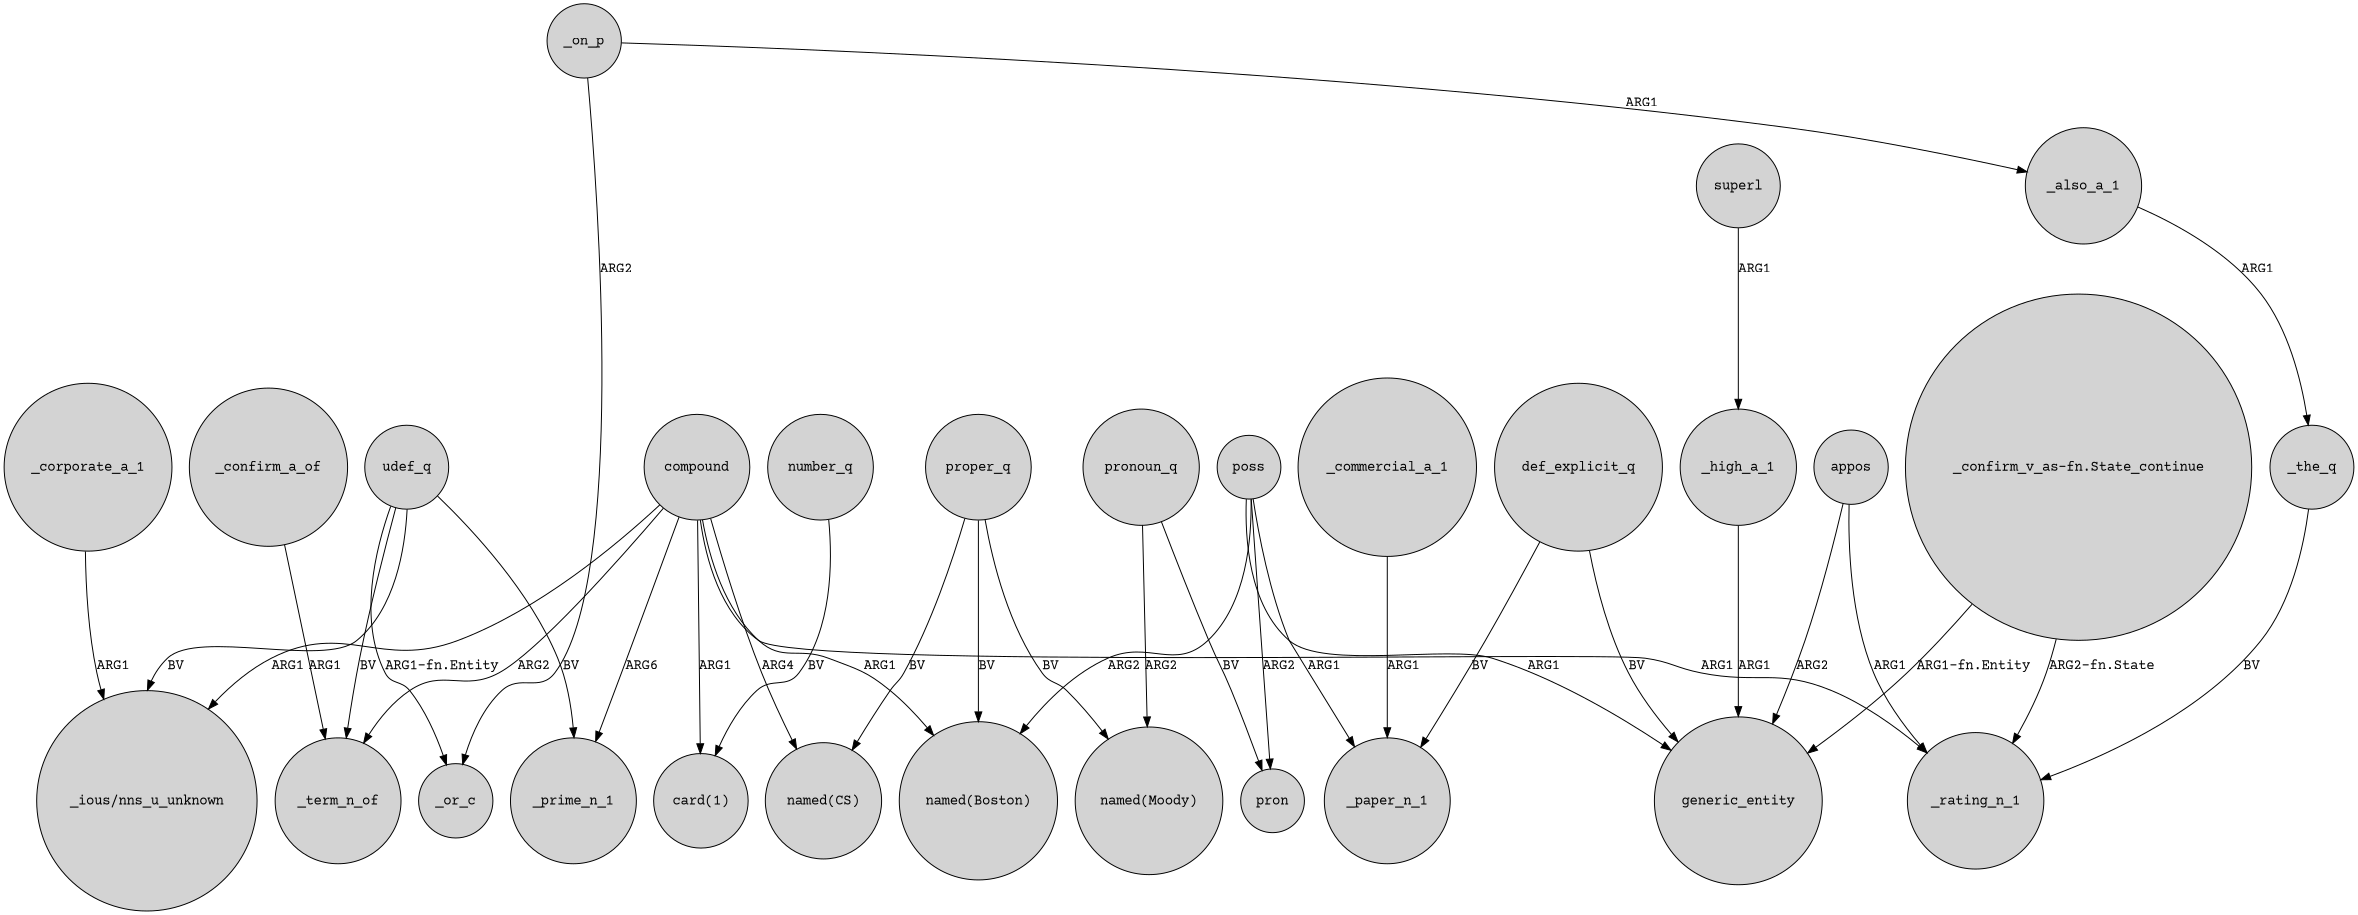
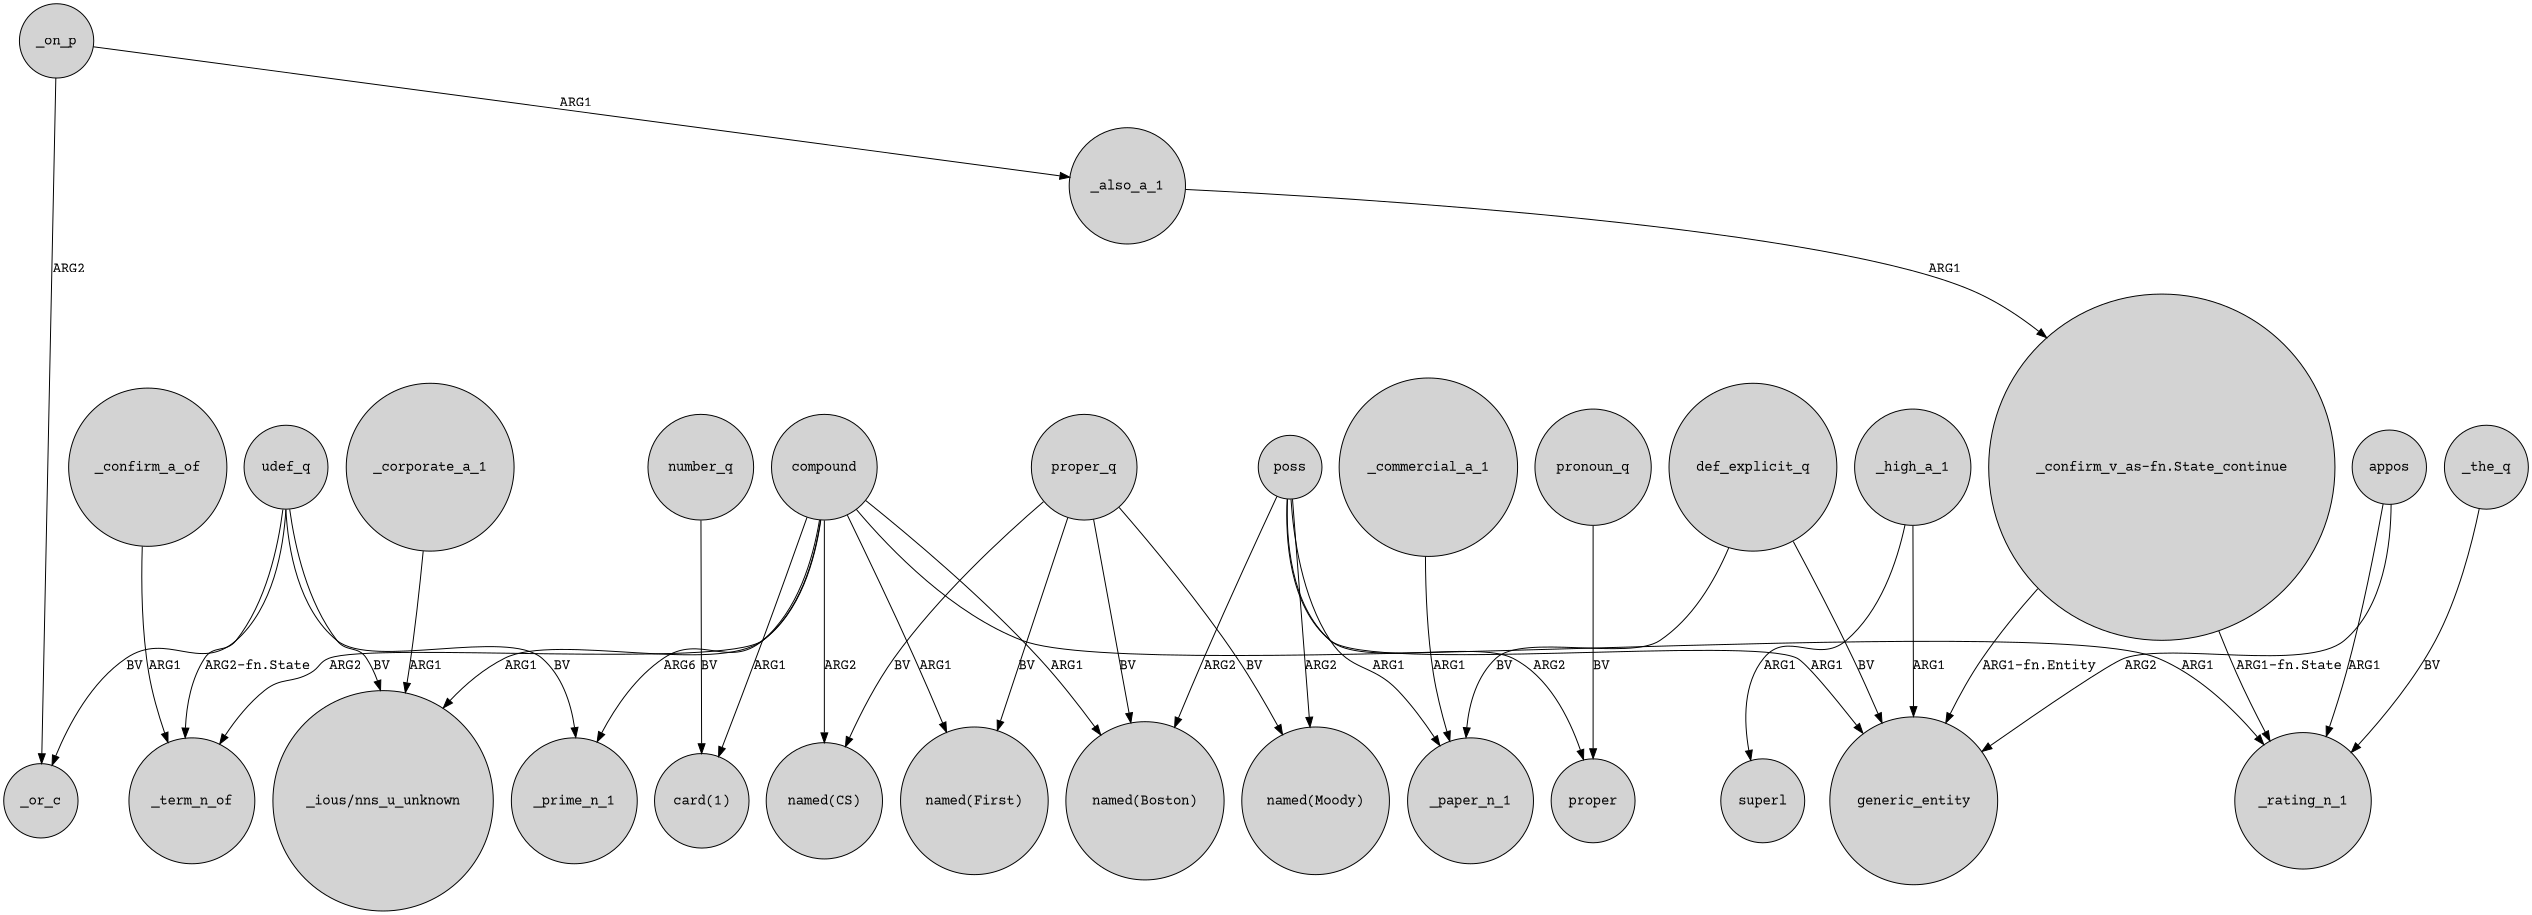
edge "_also_a_1" -> "_the_q": now "_also_a_1" -> "_confirm_v_as-fn.State_continue"
edge "superl" -> "_high_a_1": reversed
edge "pronoun_q" -> "named(Moody)": now "poss" -> "named(Moody)"
edge "udef_q" -> "_term_n_of": label "BV" -> "ARG2-fn.State"
edge "udef_q" -> "_or_c": label "ARG1-fn.Entity" -> "BV"
edge "compound" -> "named(CS)": label "ARG4" -> "ARG2"
edge "_confirm_v_as-fn.State_continue" -> "_rating_n_1": label "ARG2-fn.State" -> "ARG1-fn.State"
node "named(First)": added
node "pron": label "pron" -> "proper"
